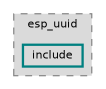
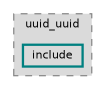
cluster "esp_uuid": label "esp_uuid" -> "uuid_uuid"
